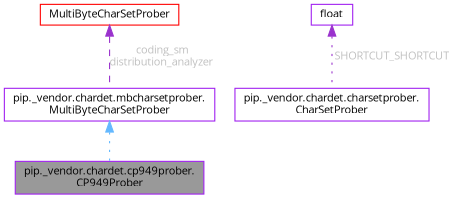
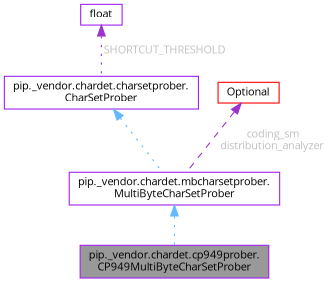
node "MultiByteCharSetProber": label "MultiByteCharSetProber" -> "Optional"
edge "pip._vendor.chardet.charsetprober. CharSetProber" -> "float": label " SHORTCUT_SHORTCUT" -> " SHORTCUT_THRESHOLD"
edge "pip._vendor.chardet.mbcharsetprober. MultiByteCharSetProber" -> "pip._vendor.chardet.charsetprober. CharSetProber": added
node "pip._vendor.chardet.cp949prober. CP949Prober": label "pip._vendor.chardet.cp949prober. CP949Prober" -> "pip._vendor.chardet.cp949prober. CP949MultiByteCharSetProber"
